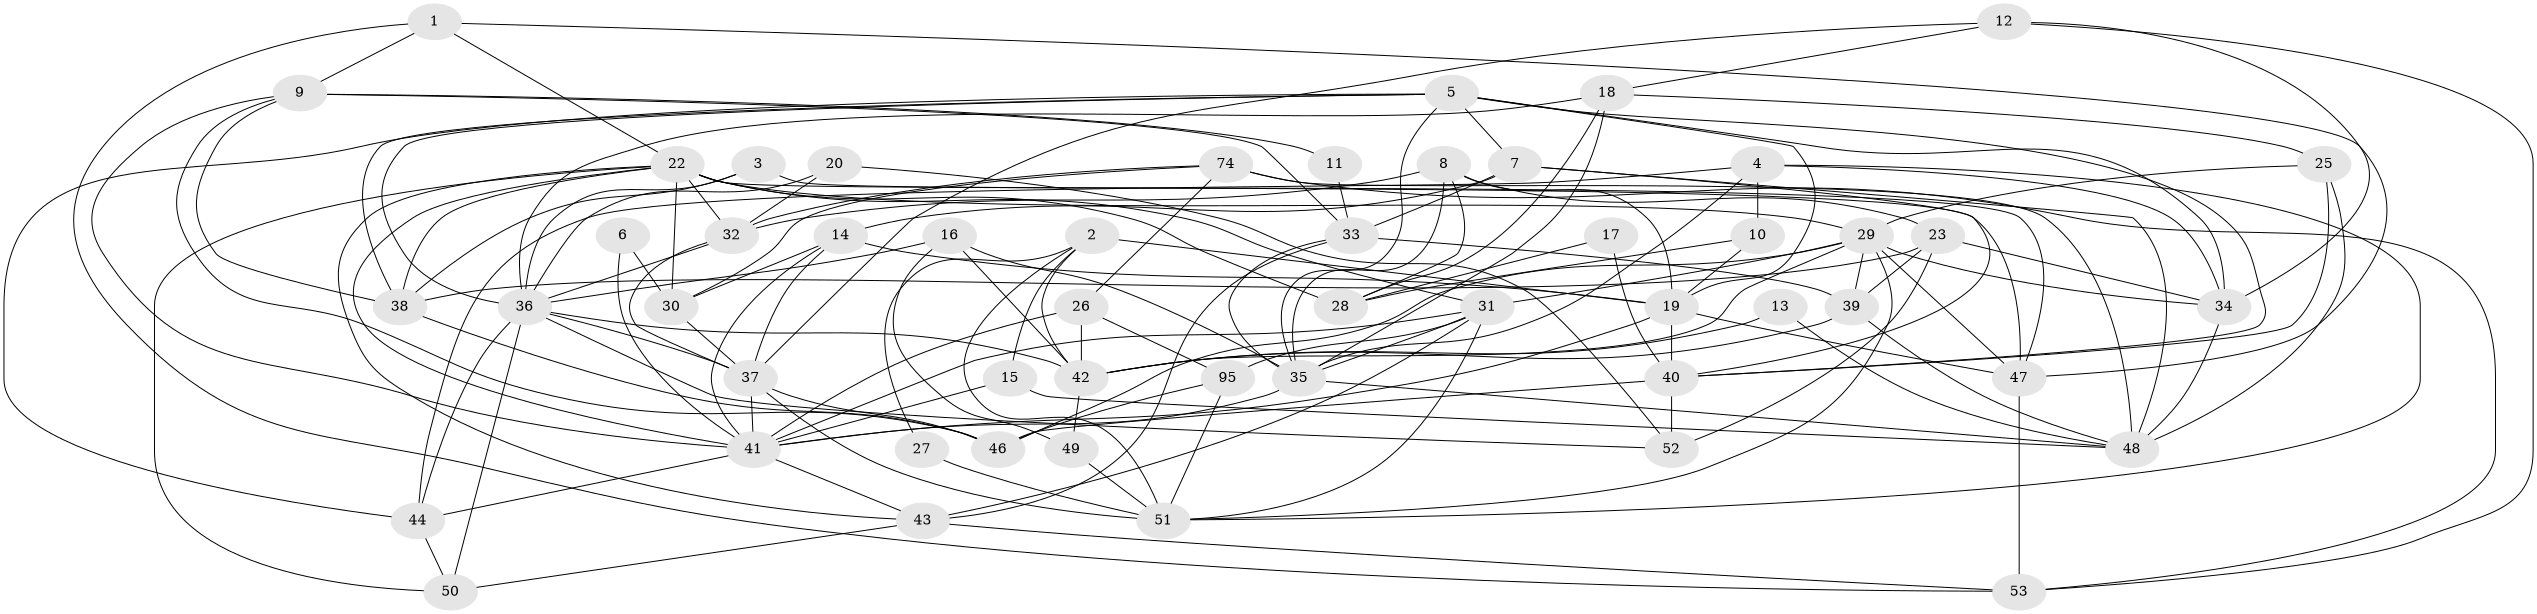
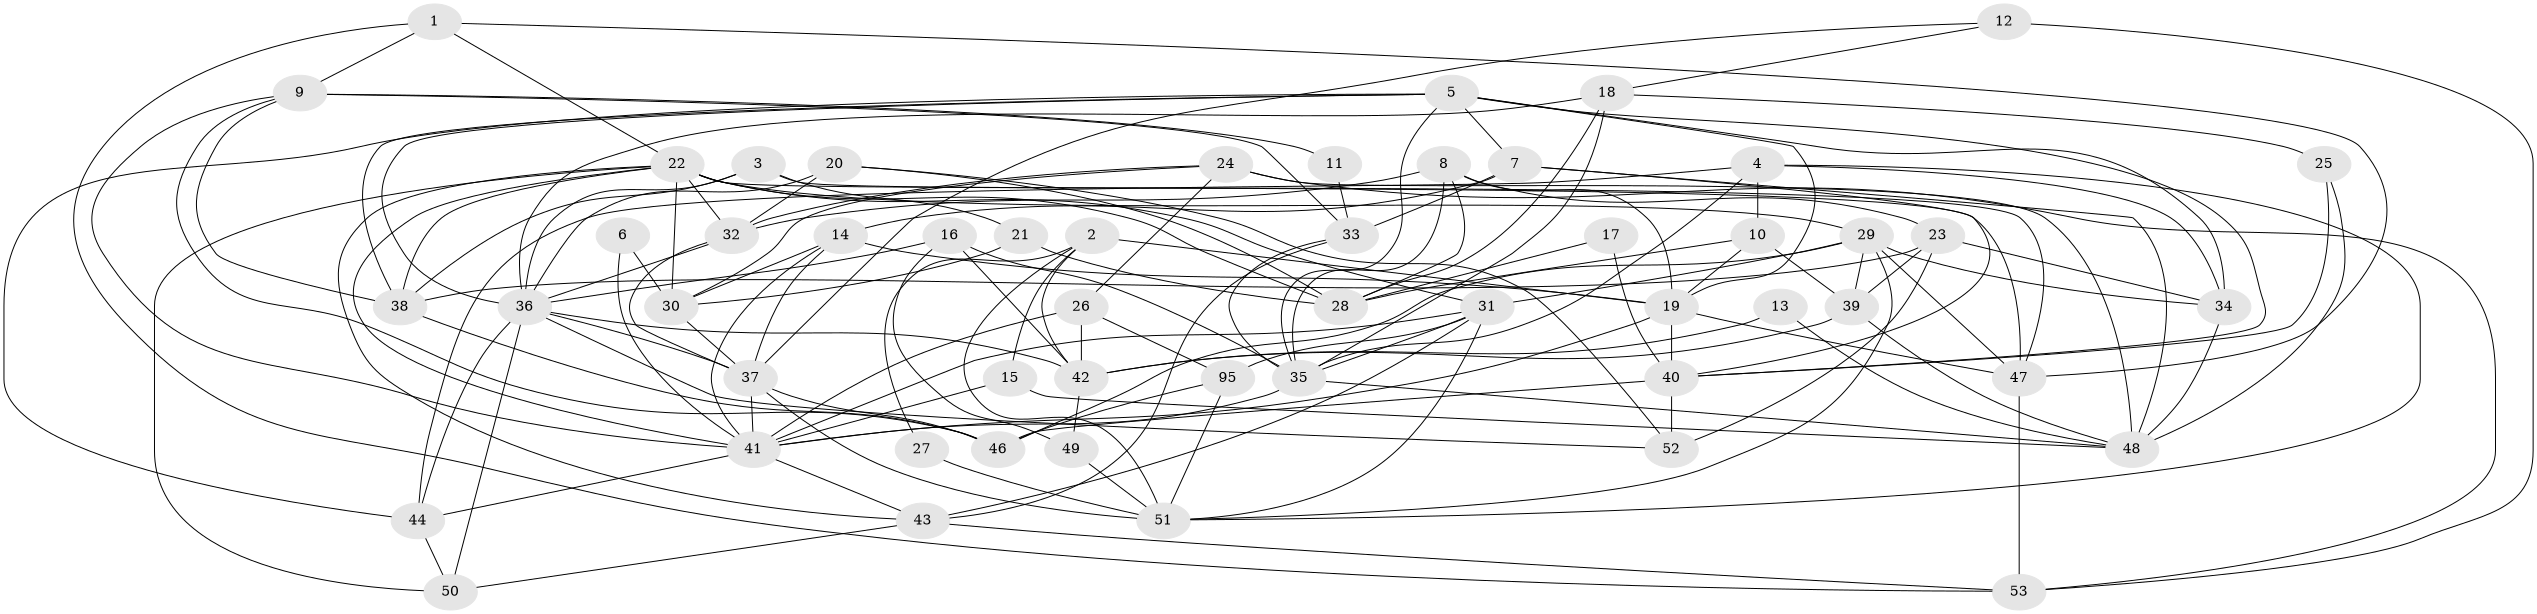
edge "12" -- "34": removed
node "74": label "74" -> "24"
edge "25" -- "29": removed
edge "20" -- "28": added
node "21": added
edge "33" -- "39": now "10" -- "39"
edge "29" -- "42": removed
